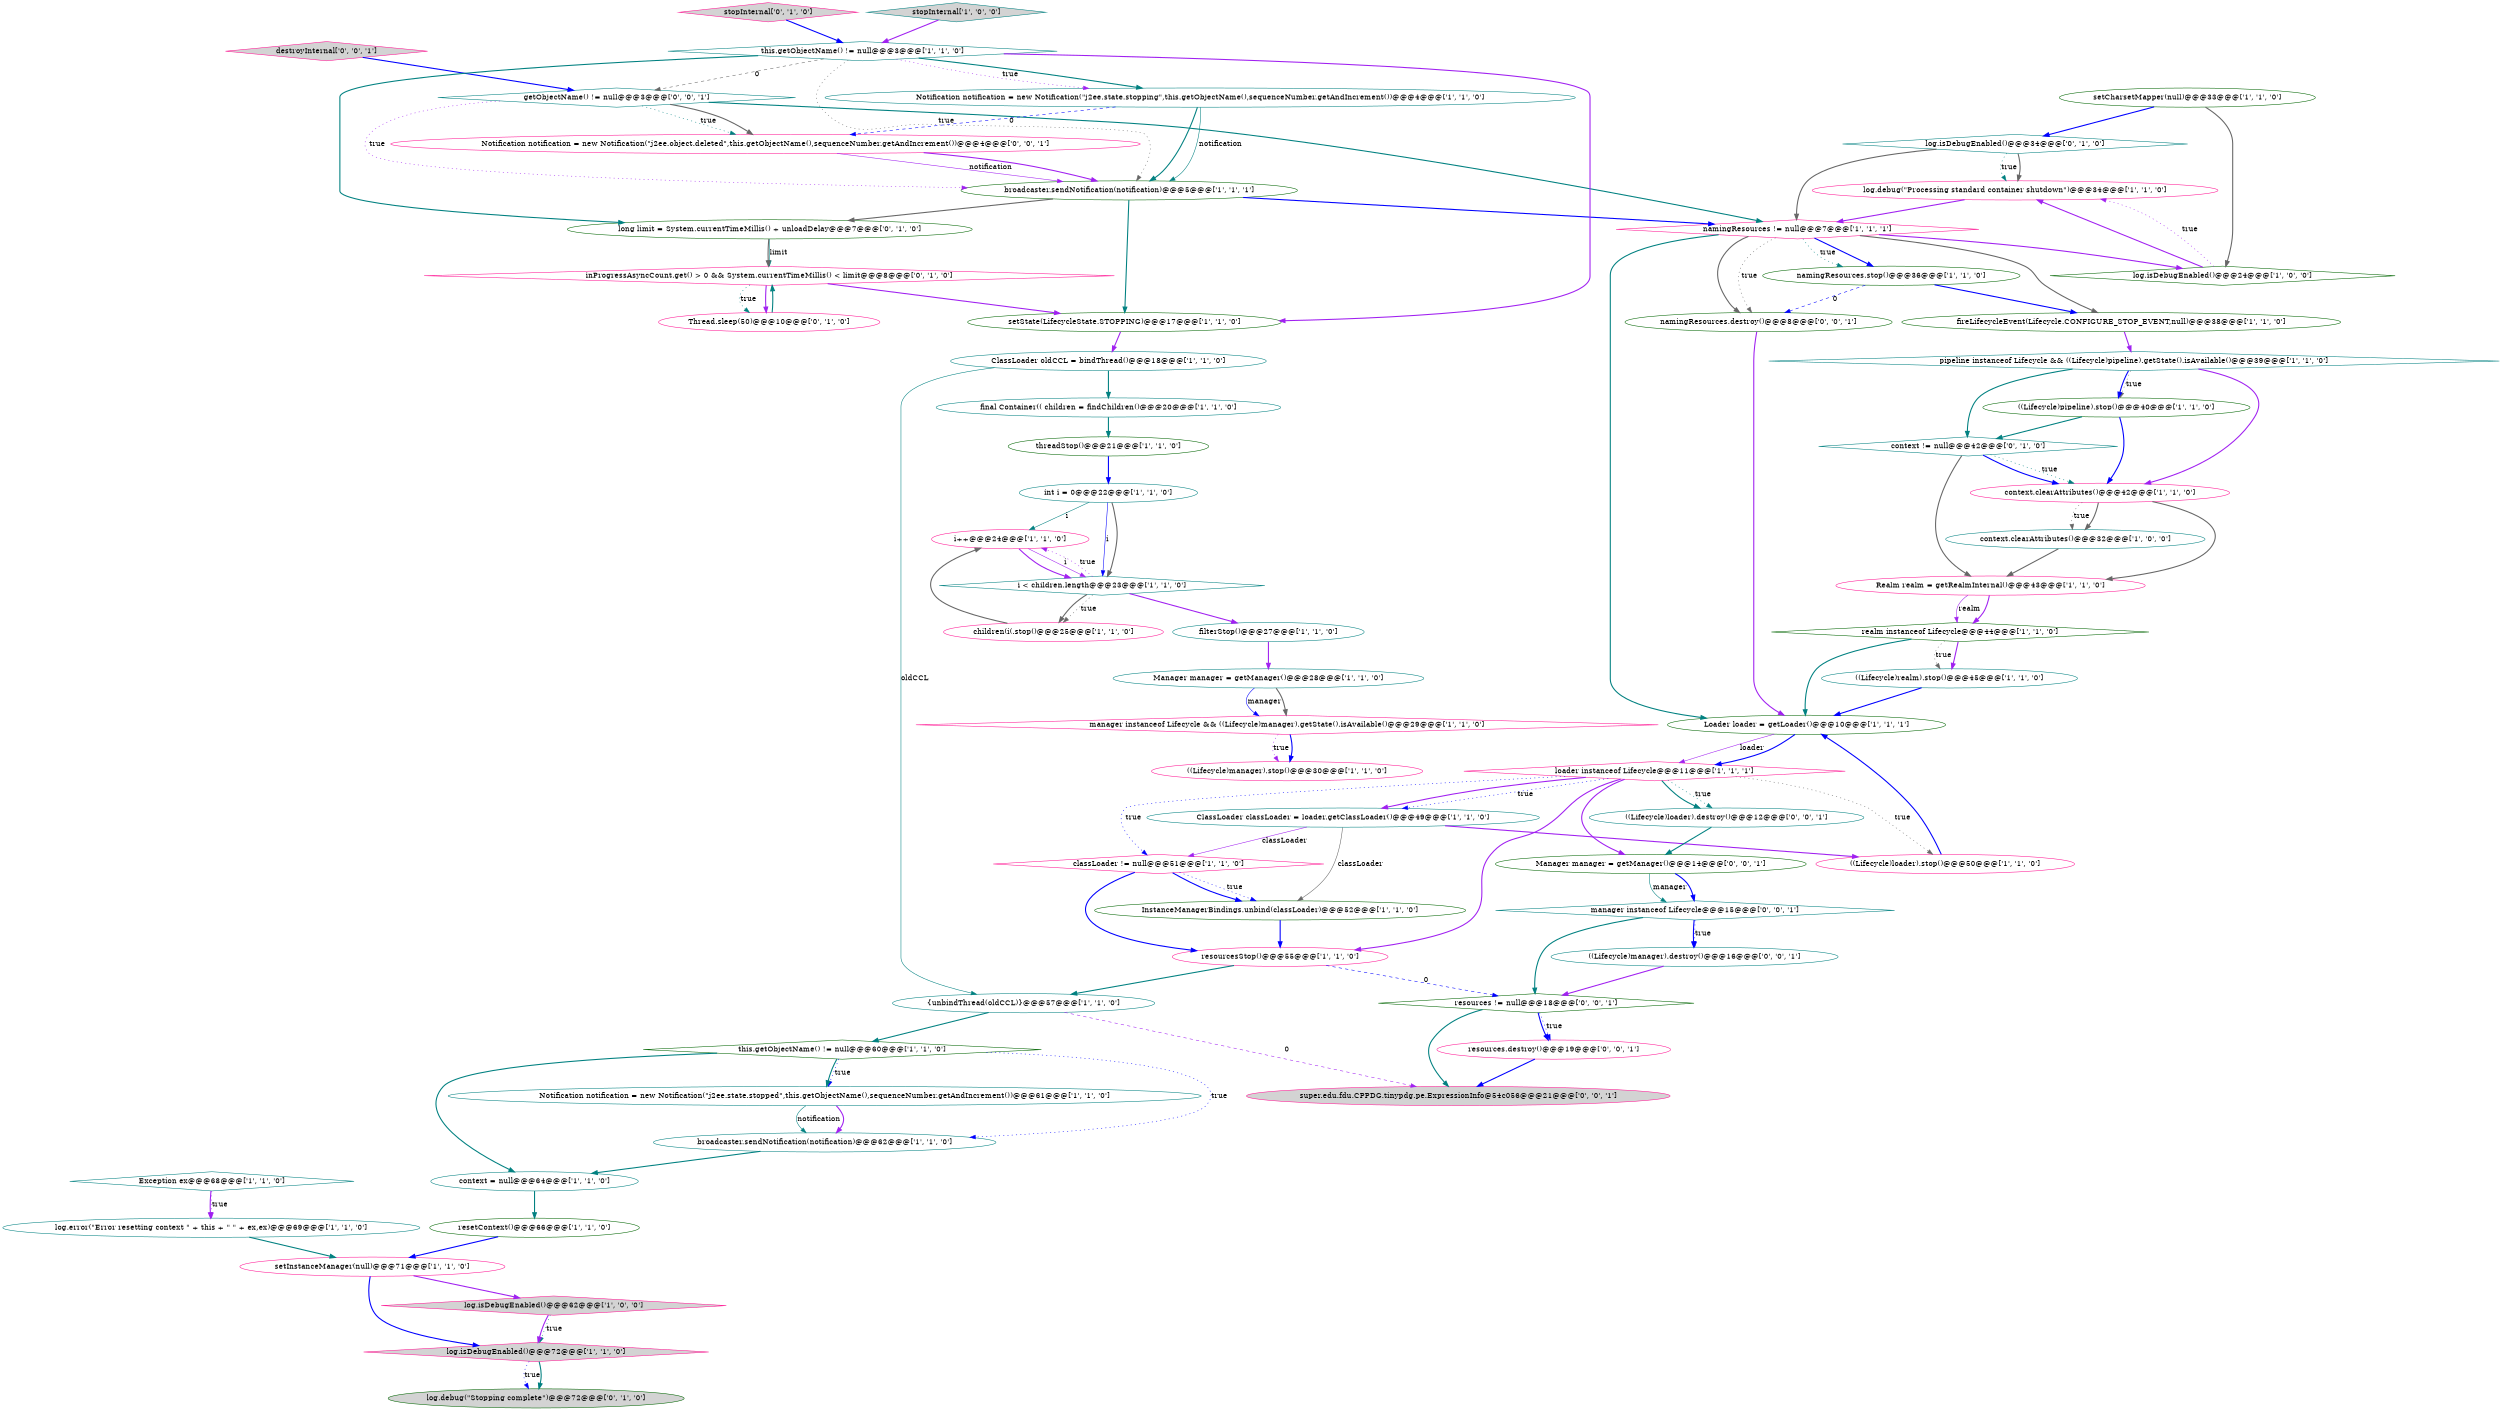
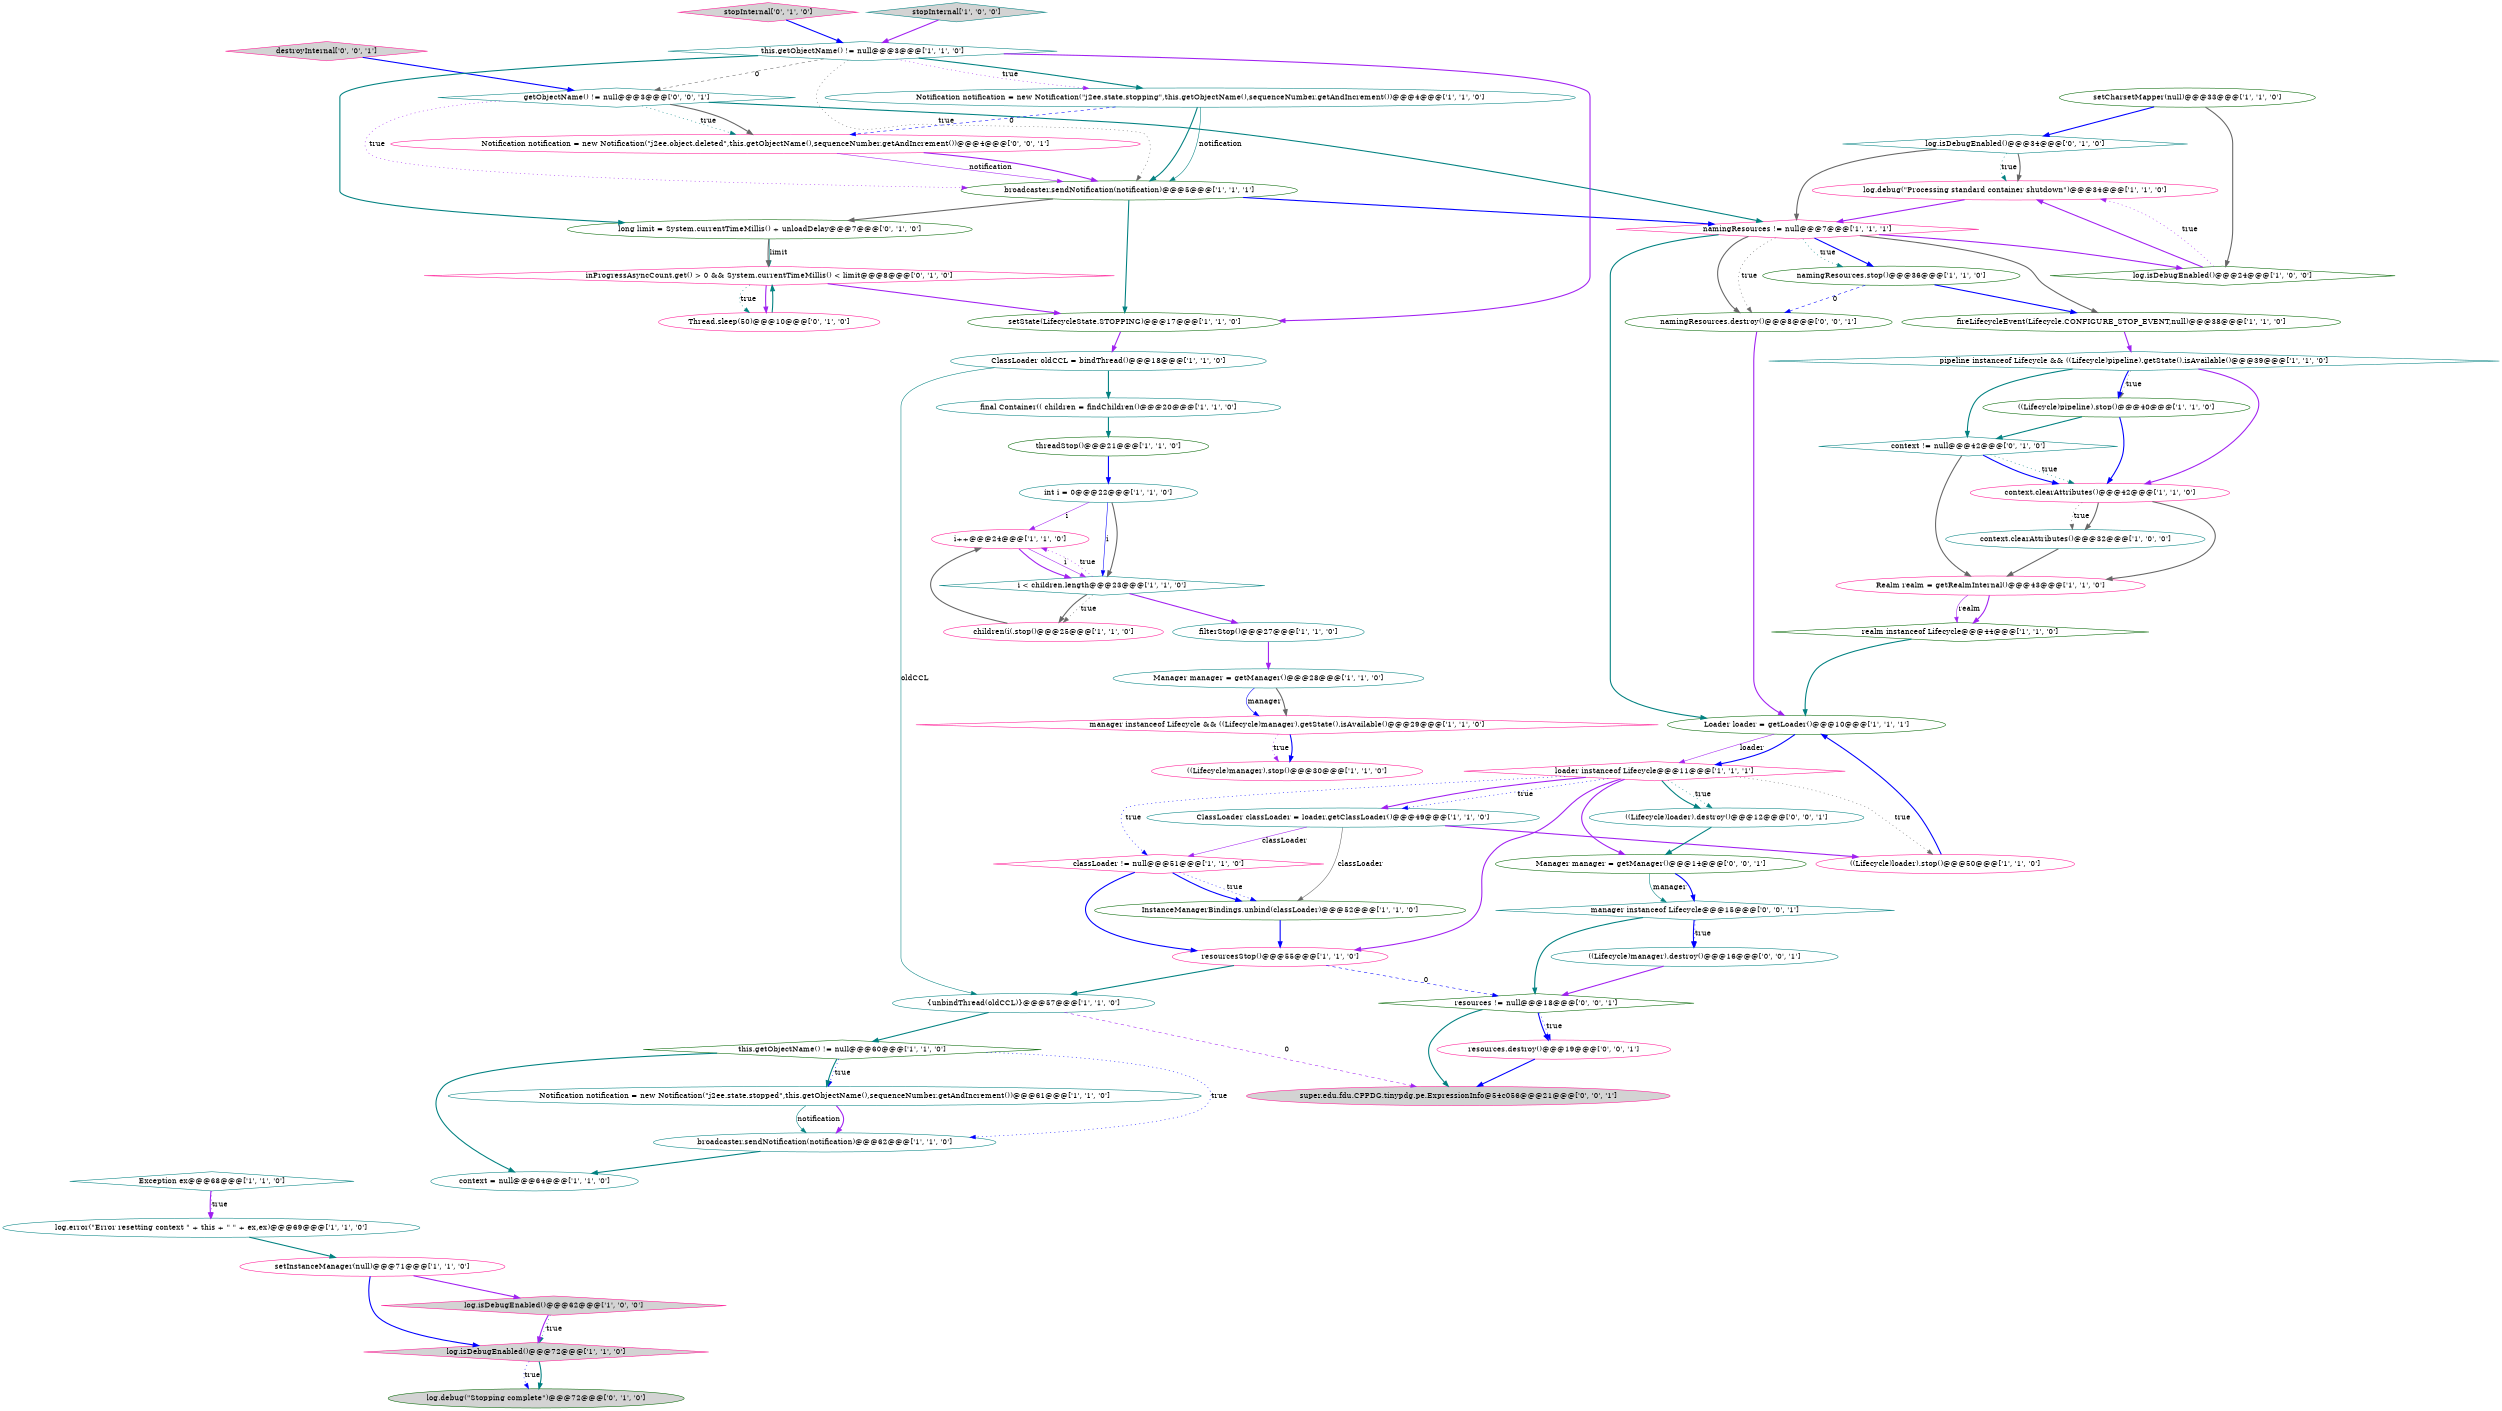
edge "int i = 0@@@22@@@['1', '1', '0']" -> "i++@@@24@@@['1', '1', '0']": color teal -> purple
node "((Lifecycle)realm).stop()@@@45@@@['1', '1', '0']": removed
node "resetContext()@@@66@@@['1', '1', '0']": removed
